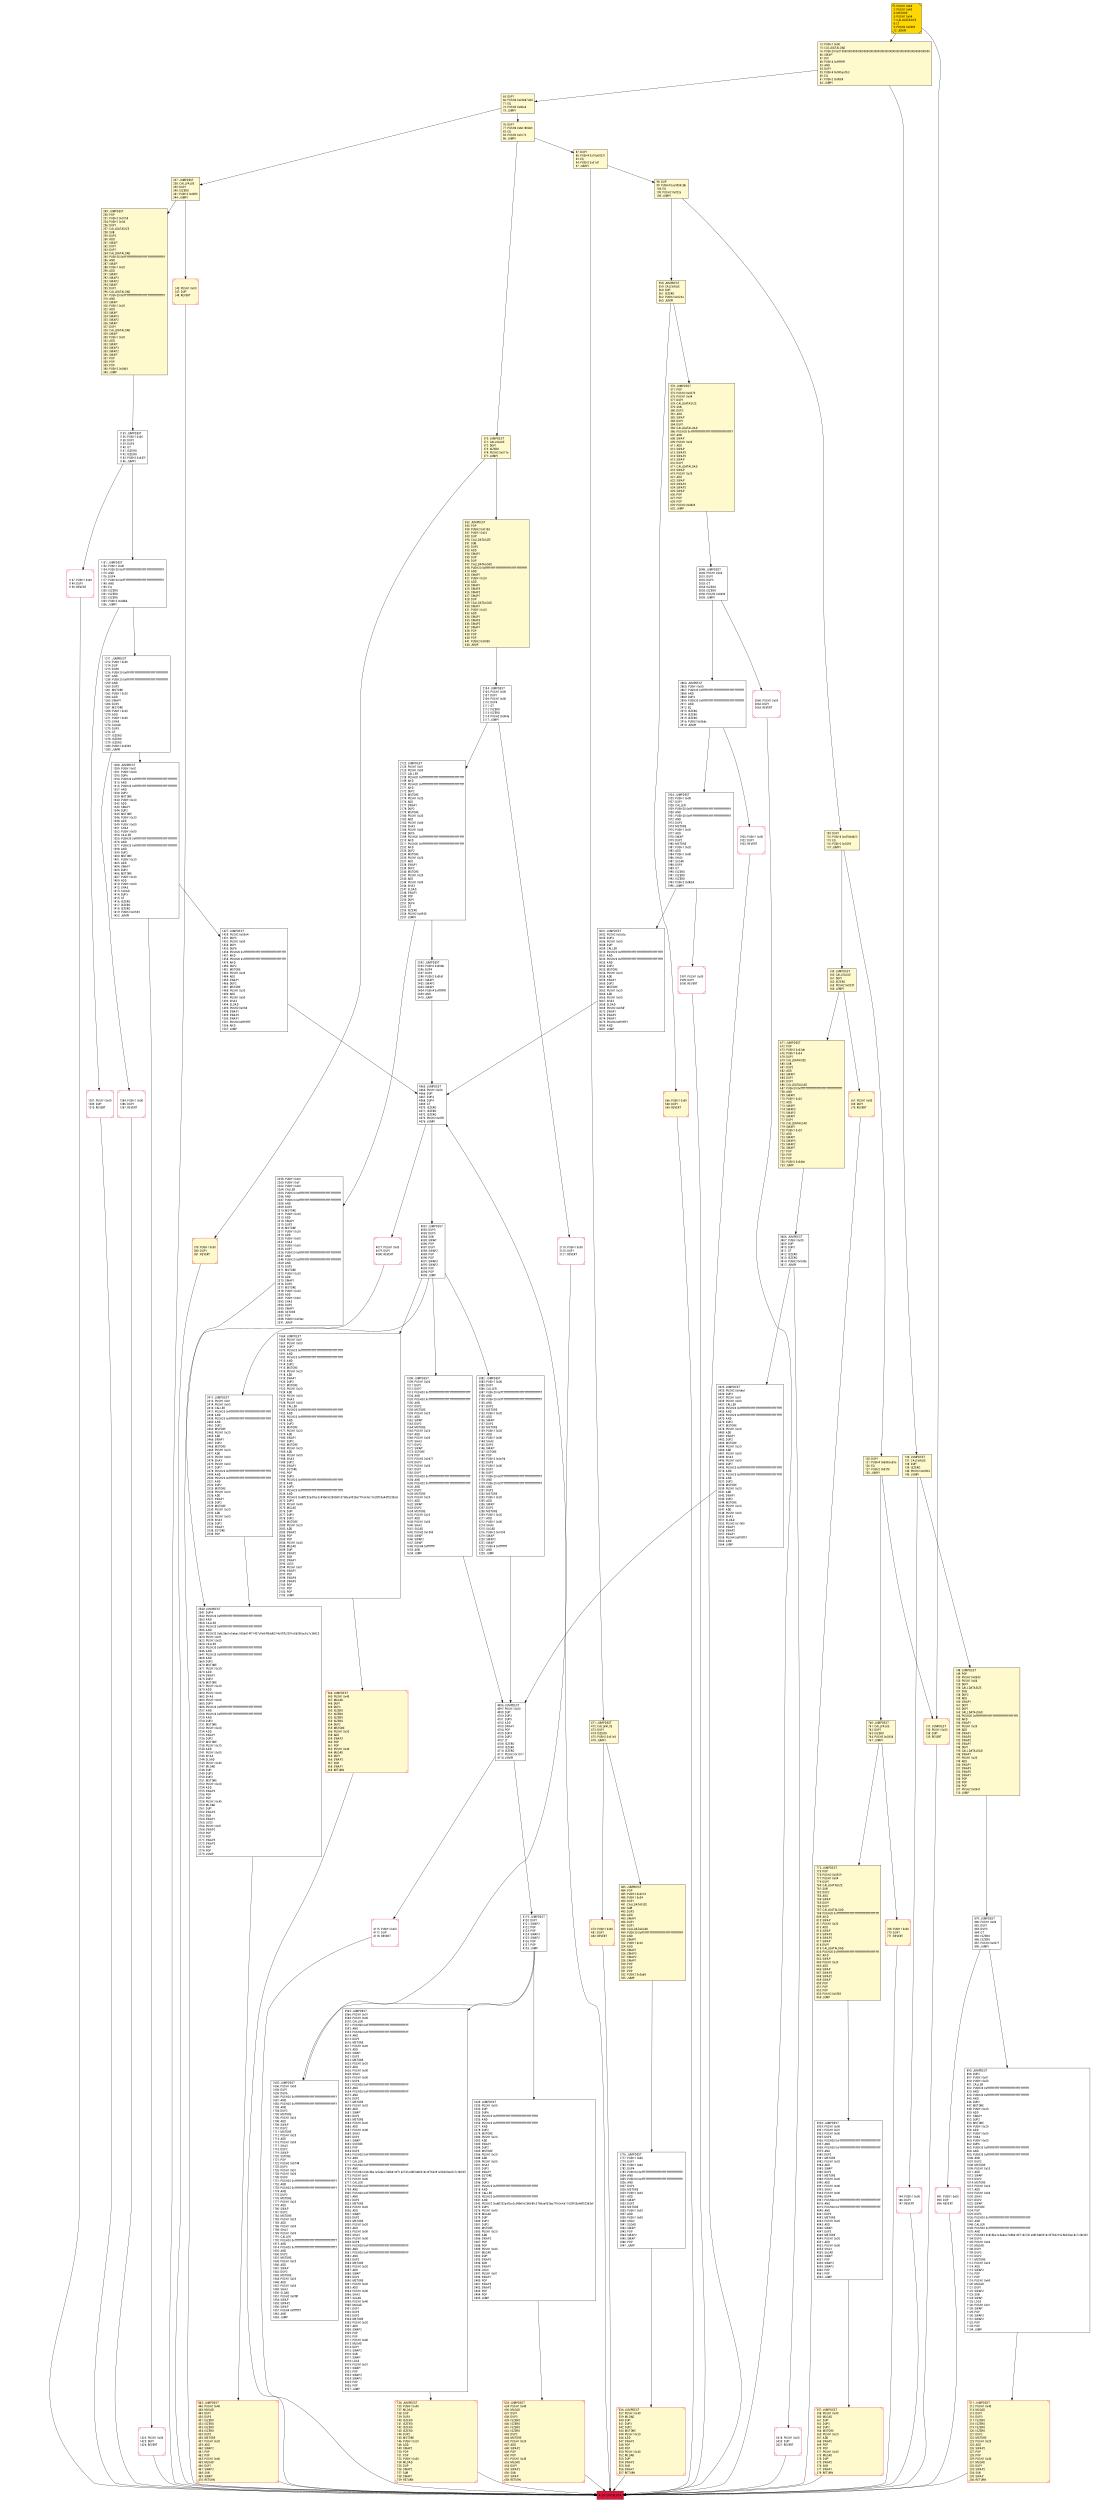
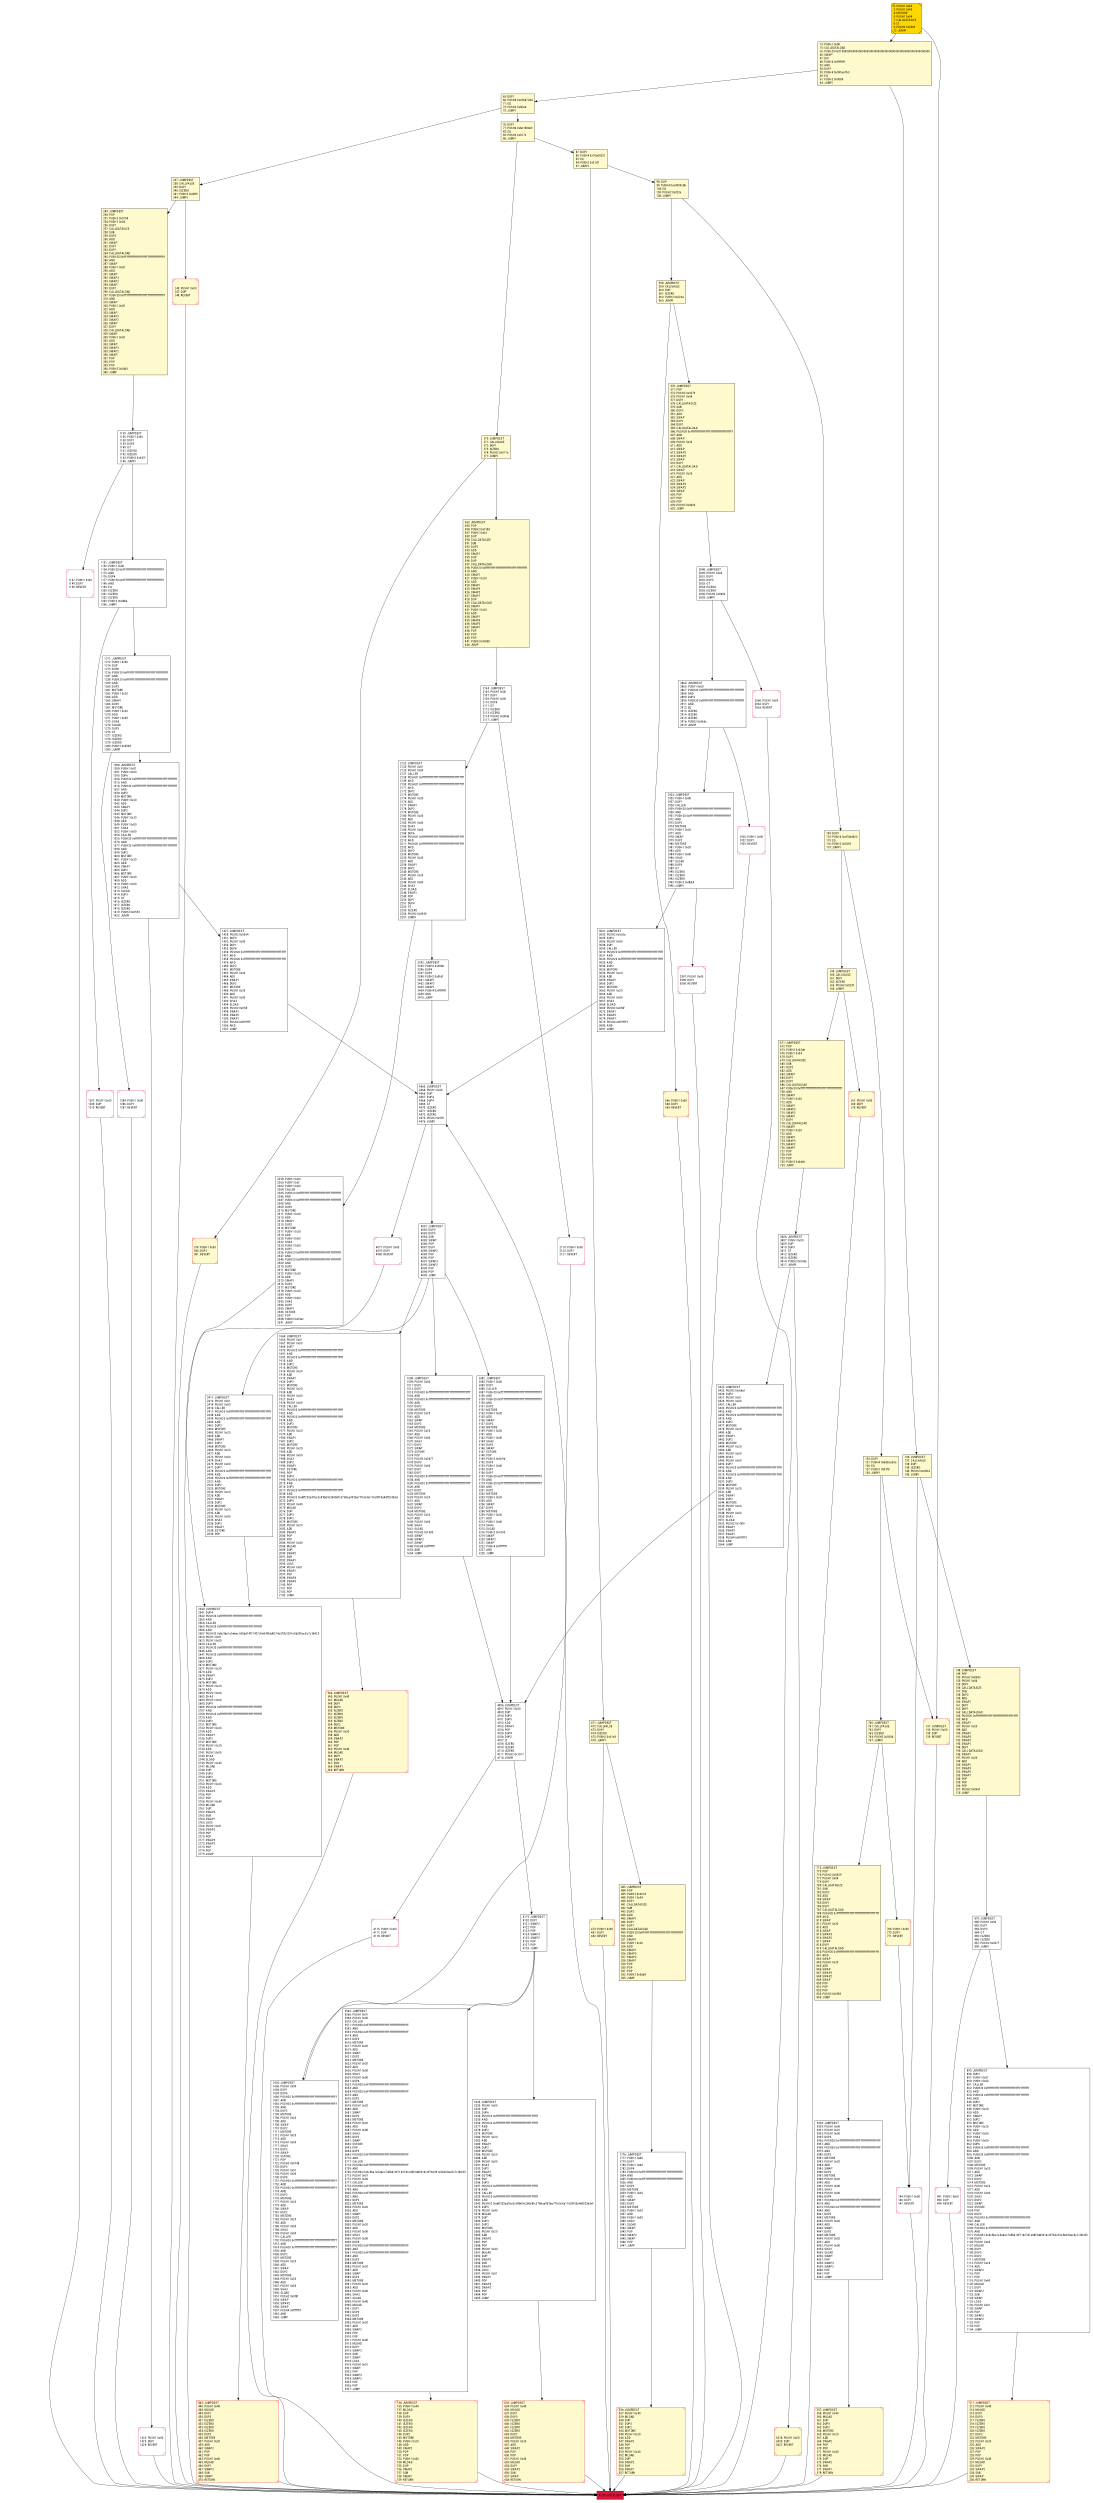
edge "768: PUSH1 0x00 770: DUP1 771: REVERT" -> "4129: EXIT BLOCK": now "768: PUSH1 0x00 770: DUP1 771: REVERT" -> "144: PUSH1 0x00 146: DUP1 147: REVERT"
node "3418: PUSH1 0x00 3420: DUP1 3421: REVERT": fillcolor white -> lemonchiffon
